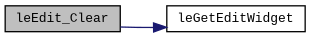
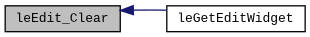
edge "leEdit_Clear" -> "leGetEditWidget": reversed
